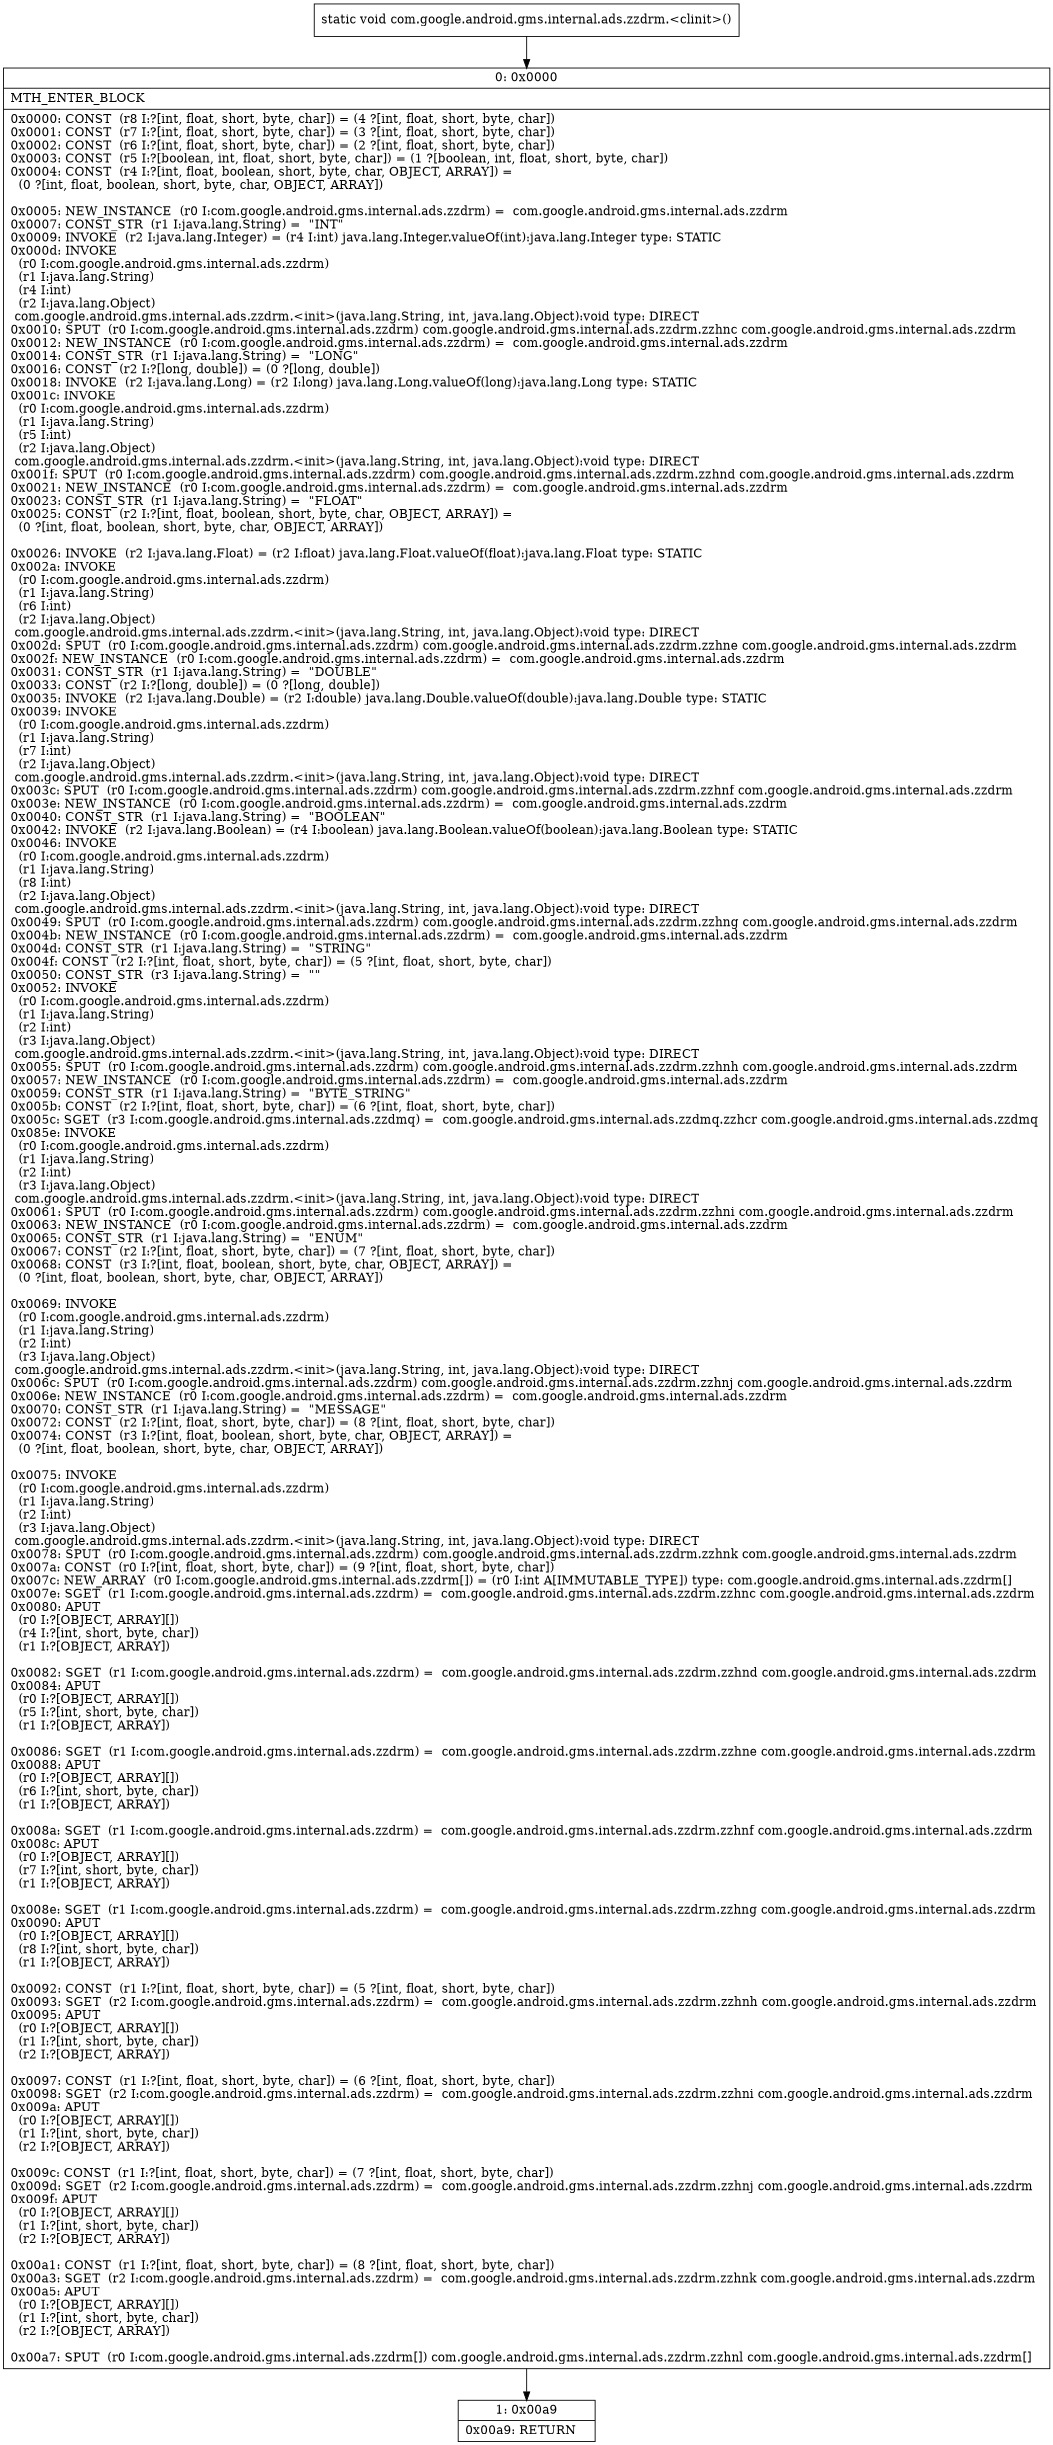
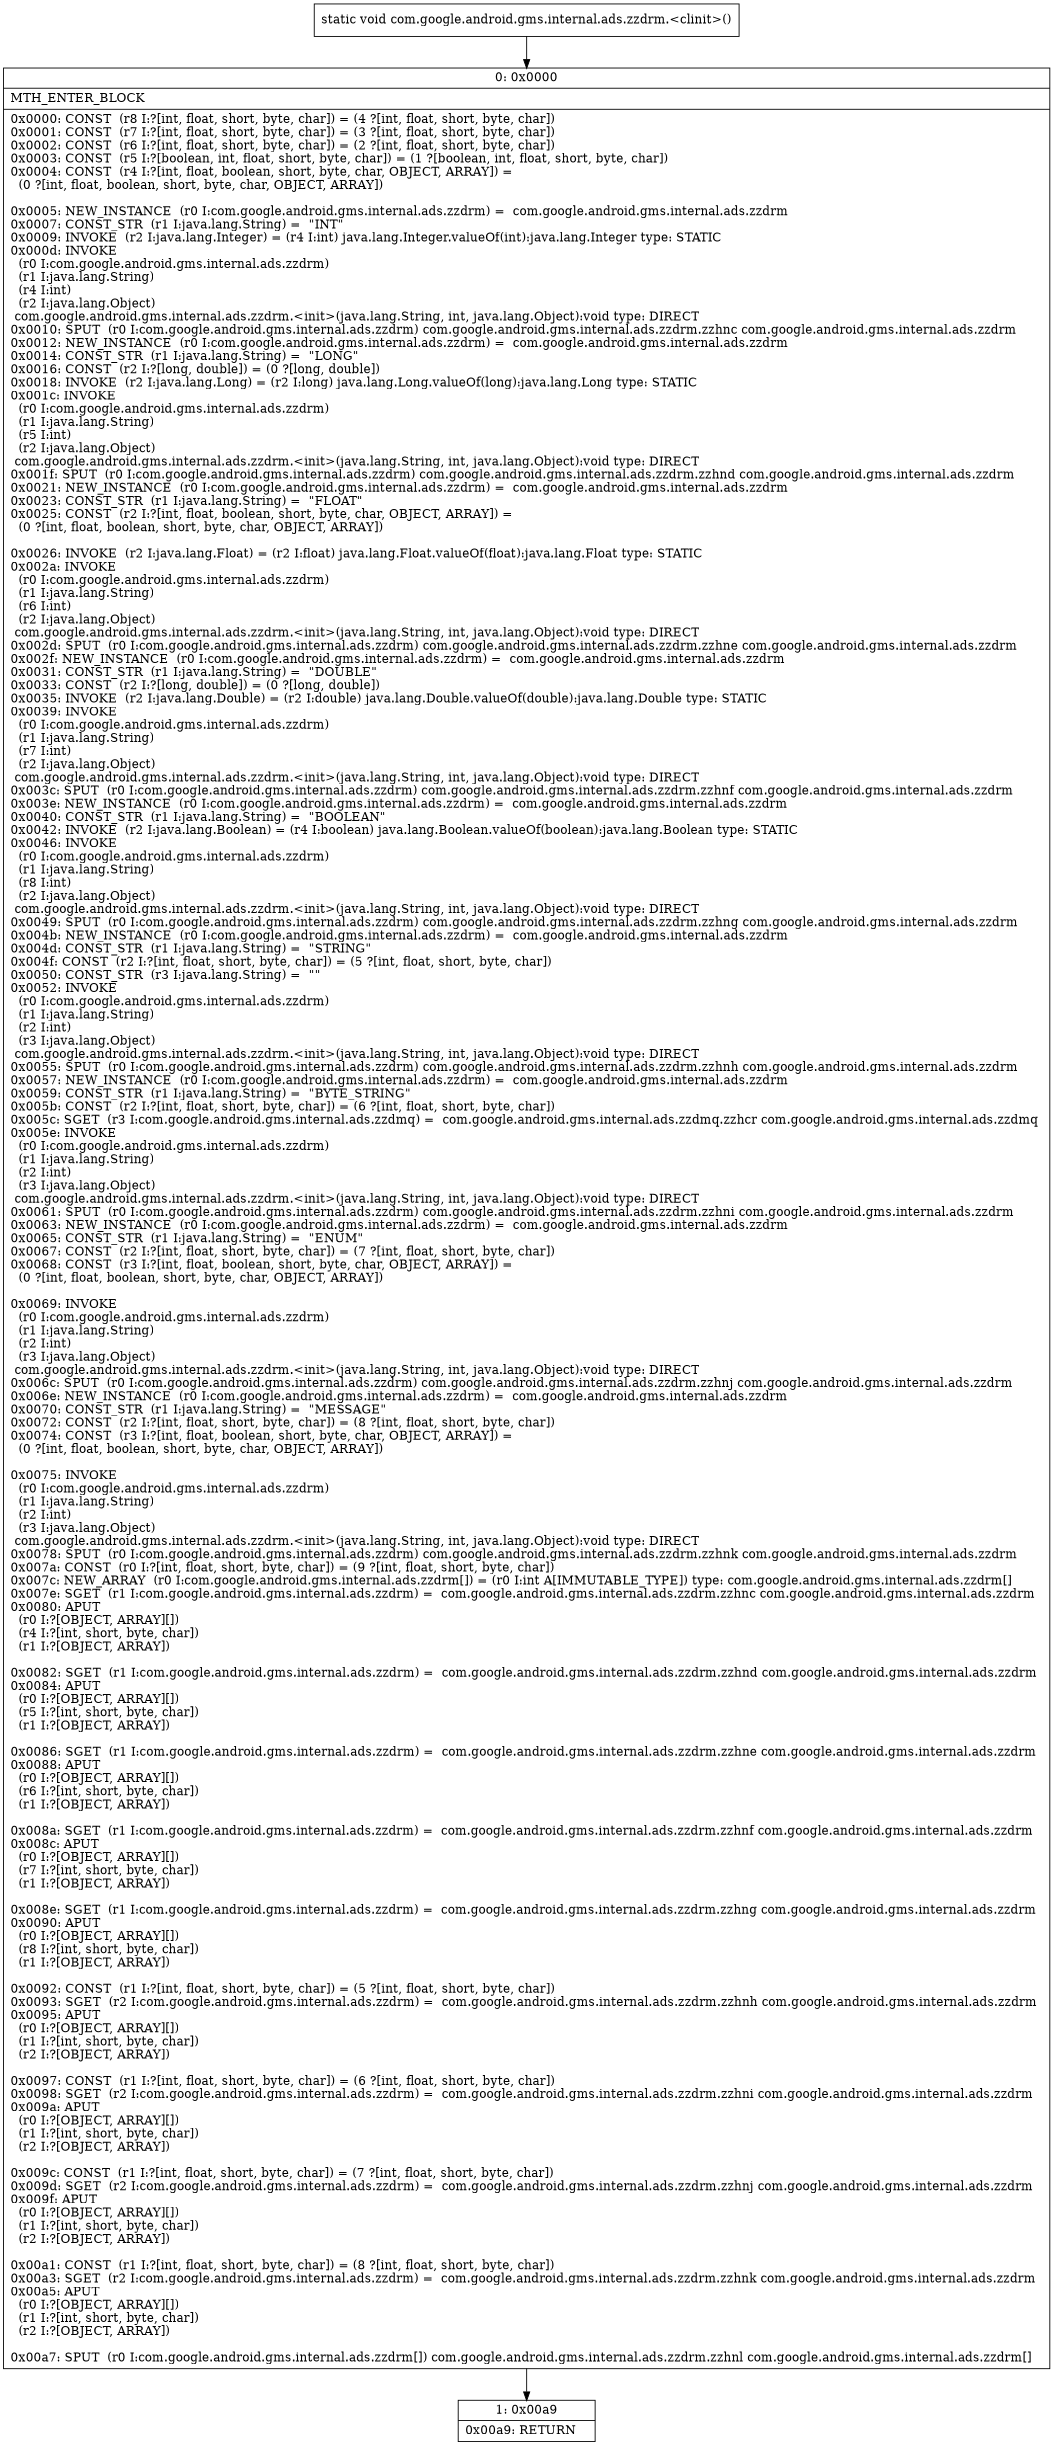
node "0: 0x0000": text "0x085e: INVOKE" -> "0x005e: INVOKE"
